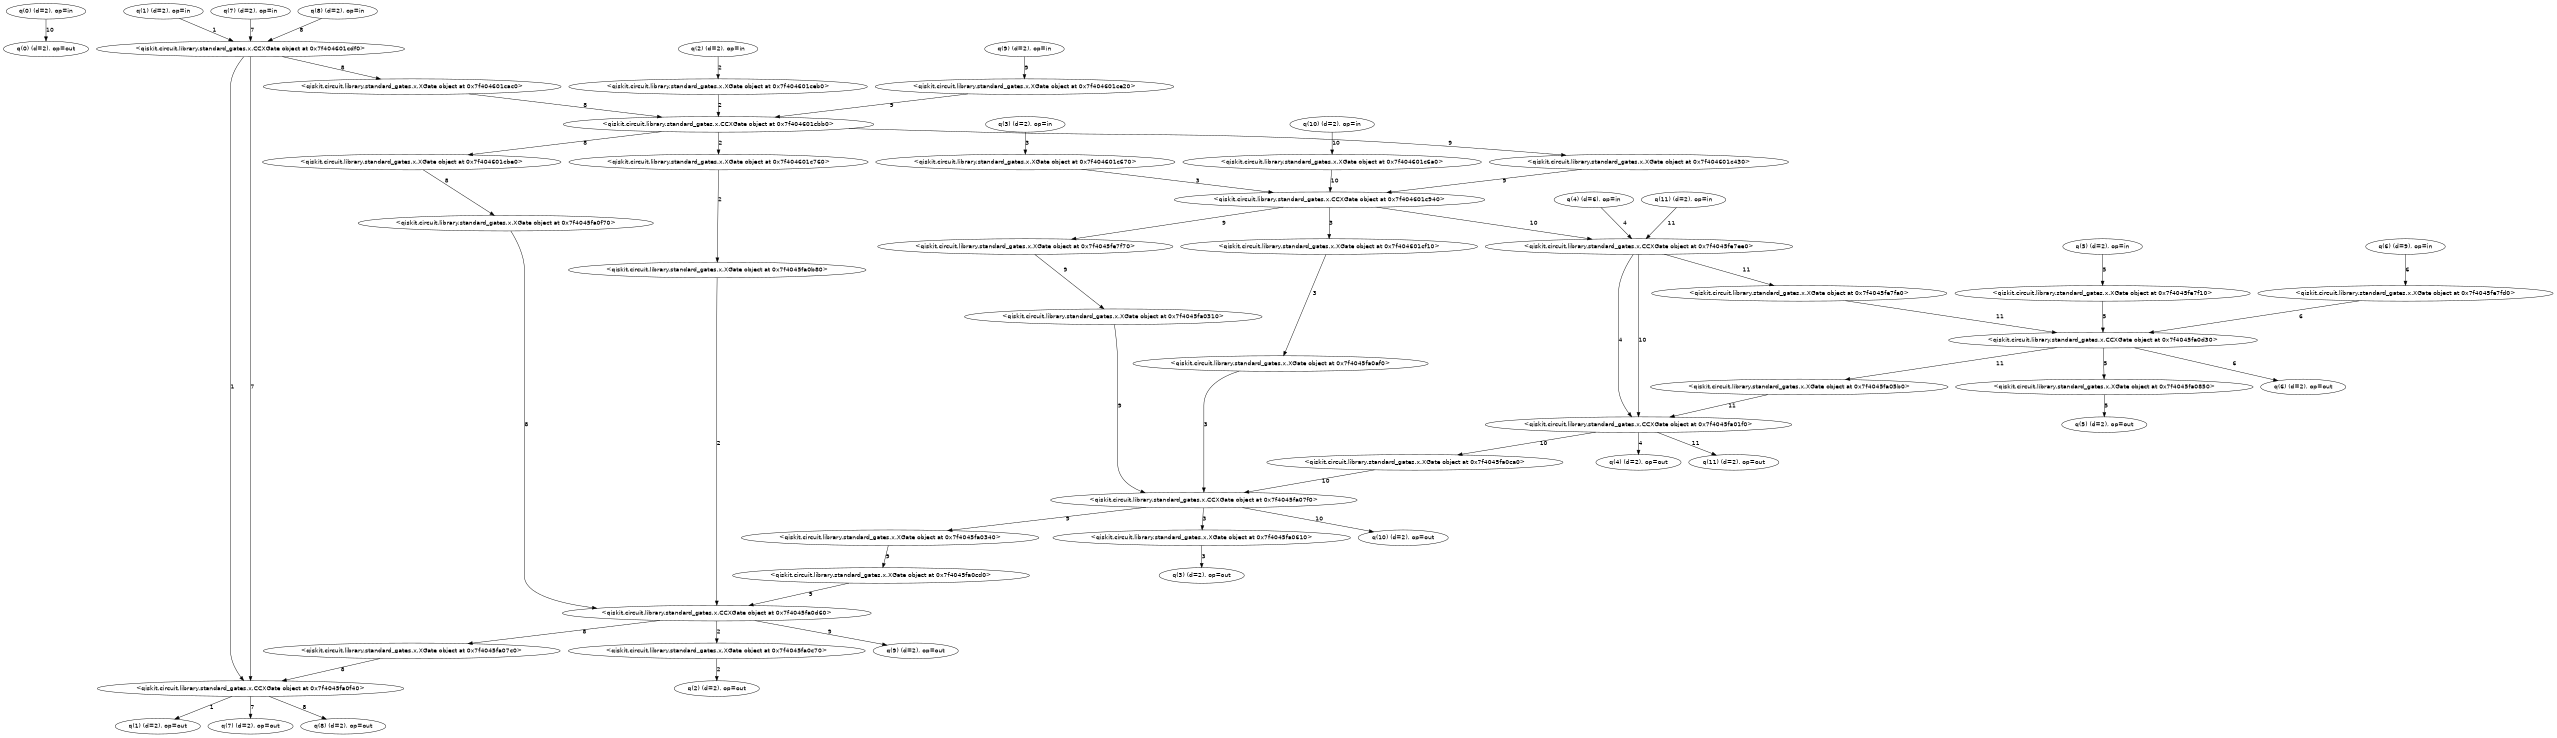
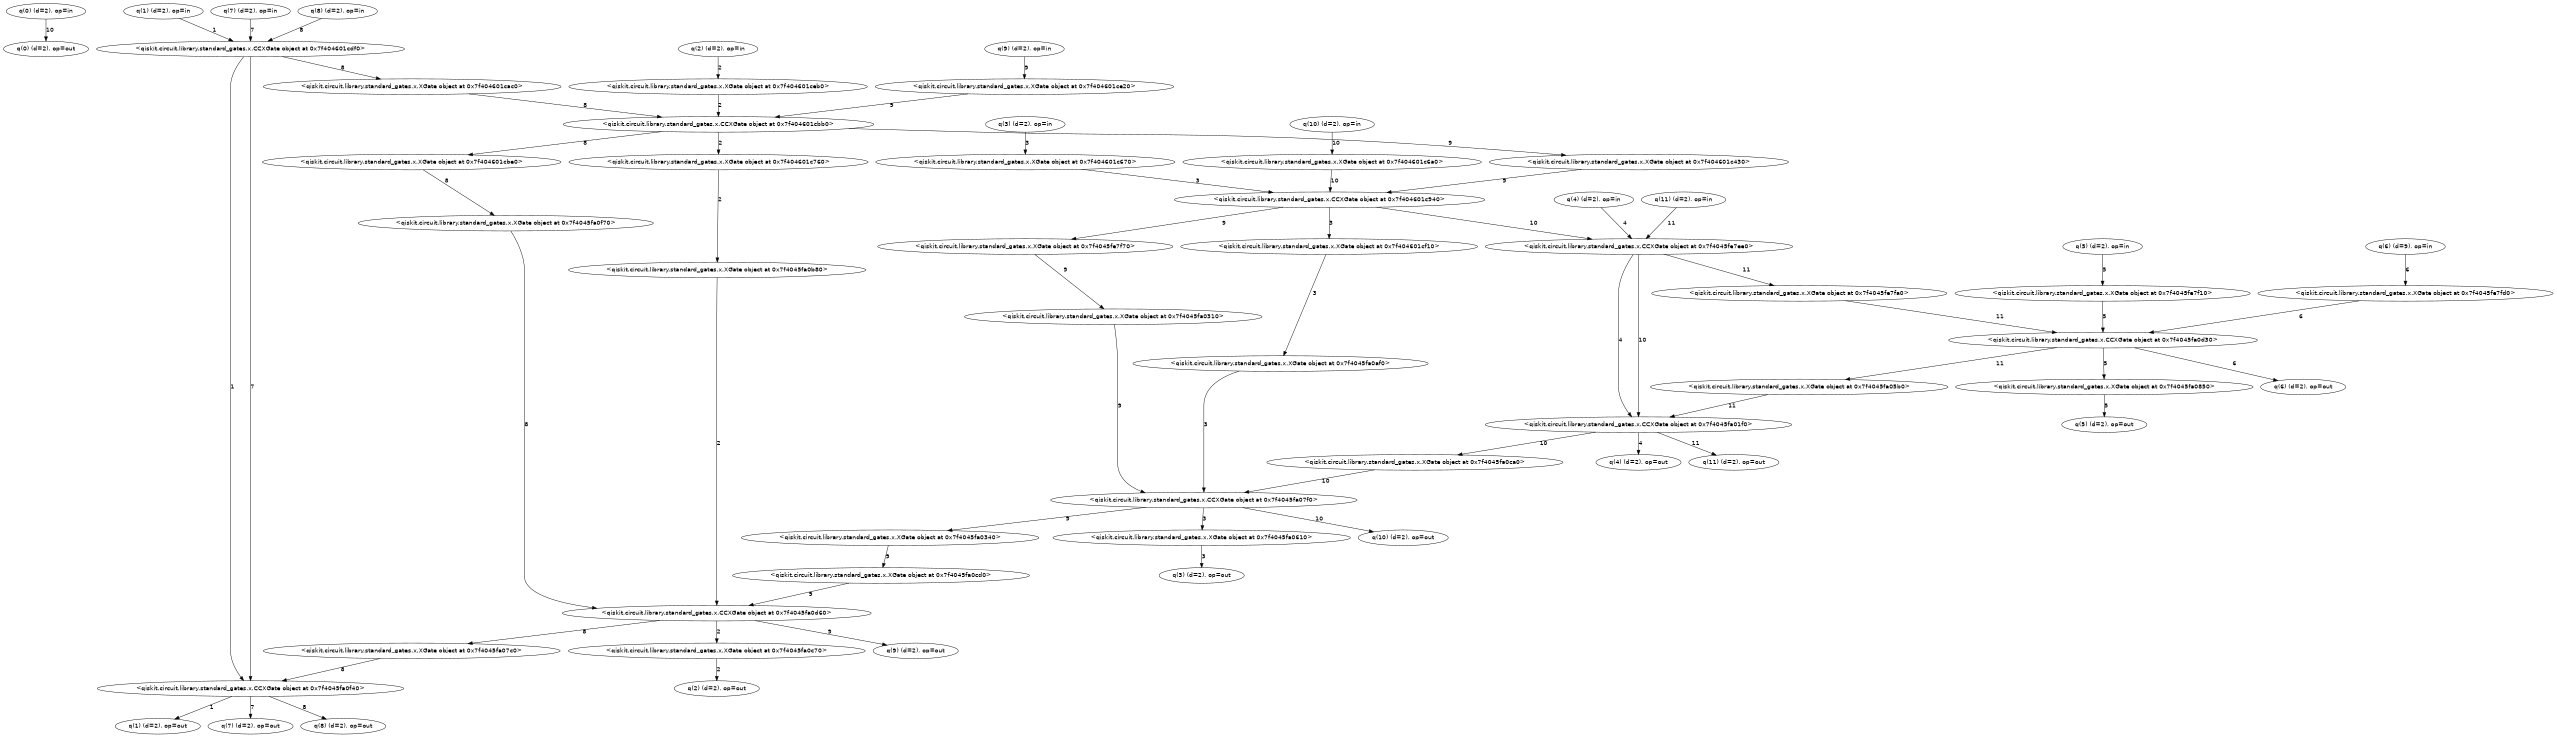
node "q(4) (d=6), op=in": label "q(4) (d=6), op=in" -> "q(4) (d=2), op=in"
